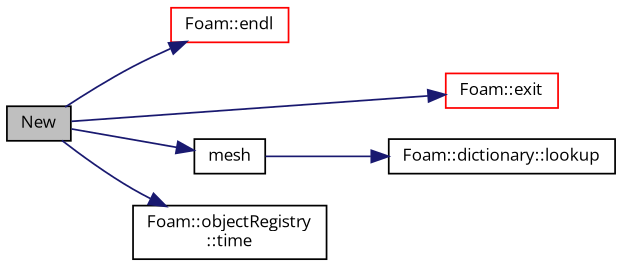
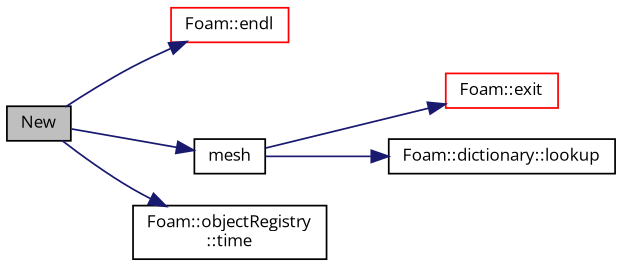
edge "New" -> "Foam::exit": now "mesh" -> "Foam::exit"
